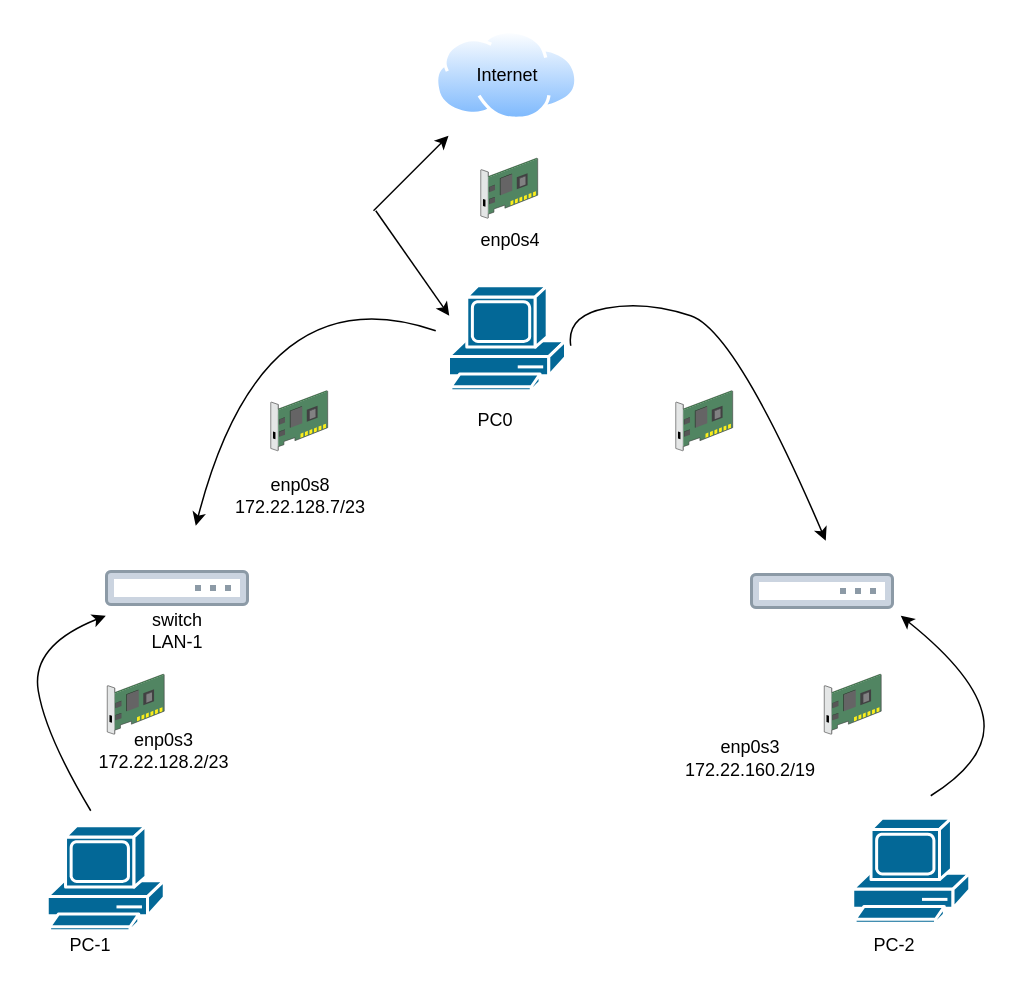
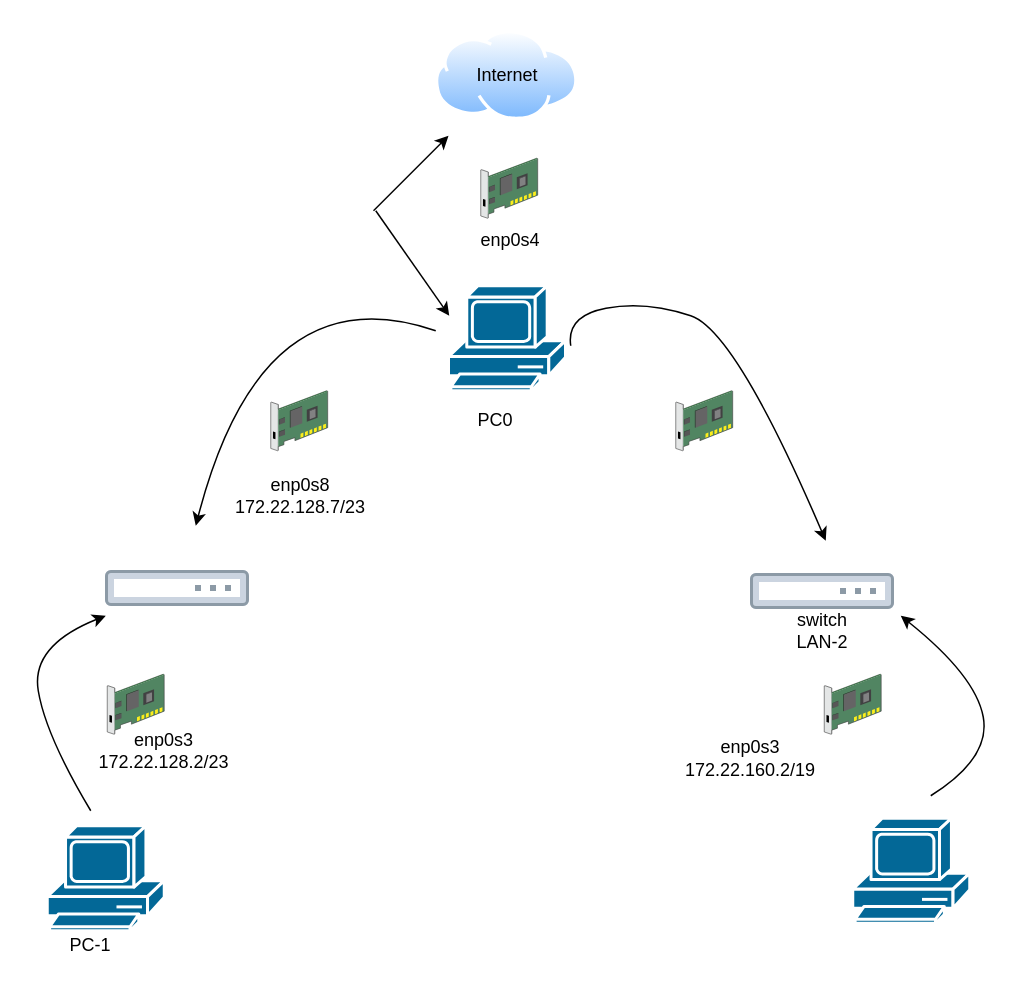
node "switch LAN-1": removed
node "switch LAN-2": added
node "PC-2": removed
